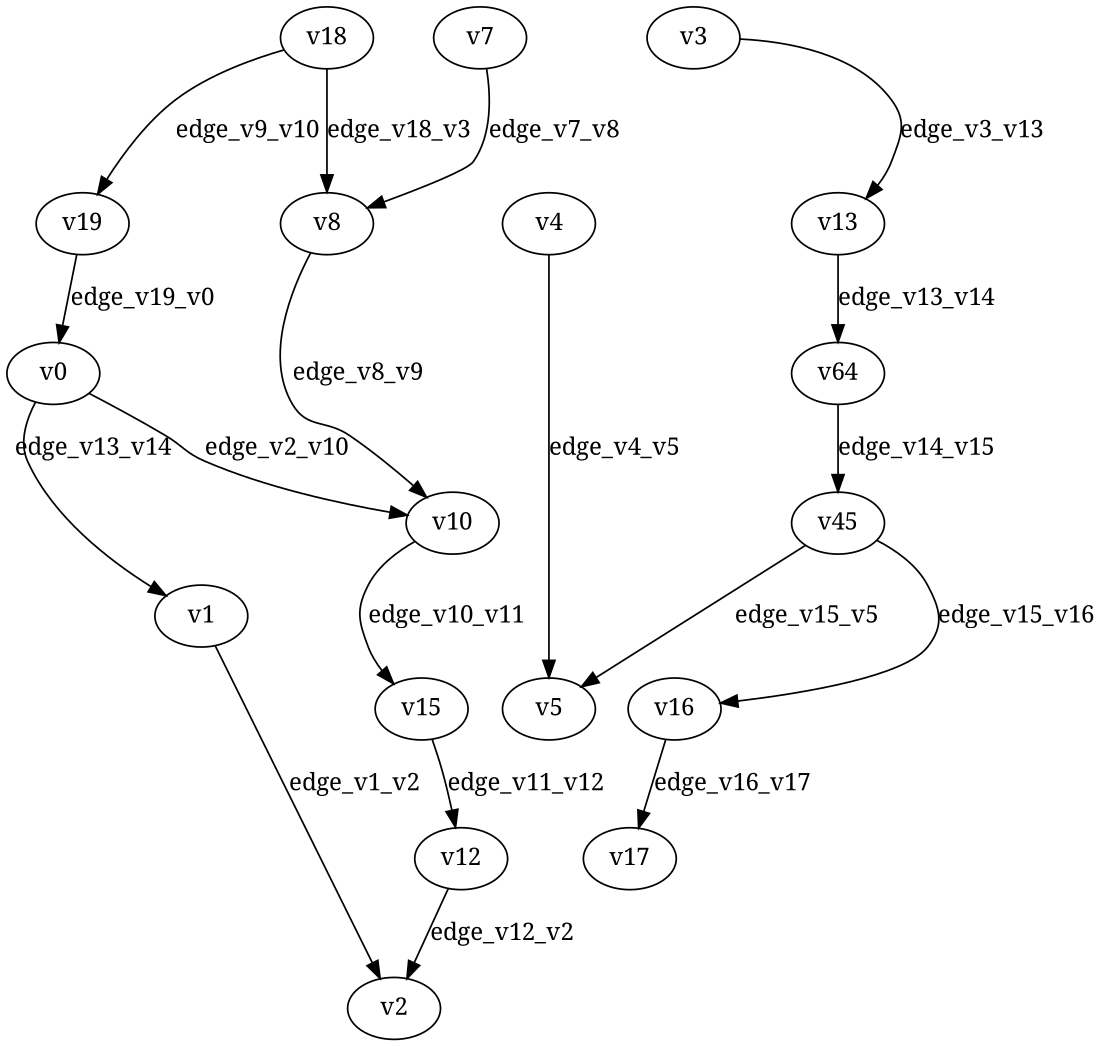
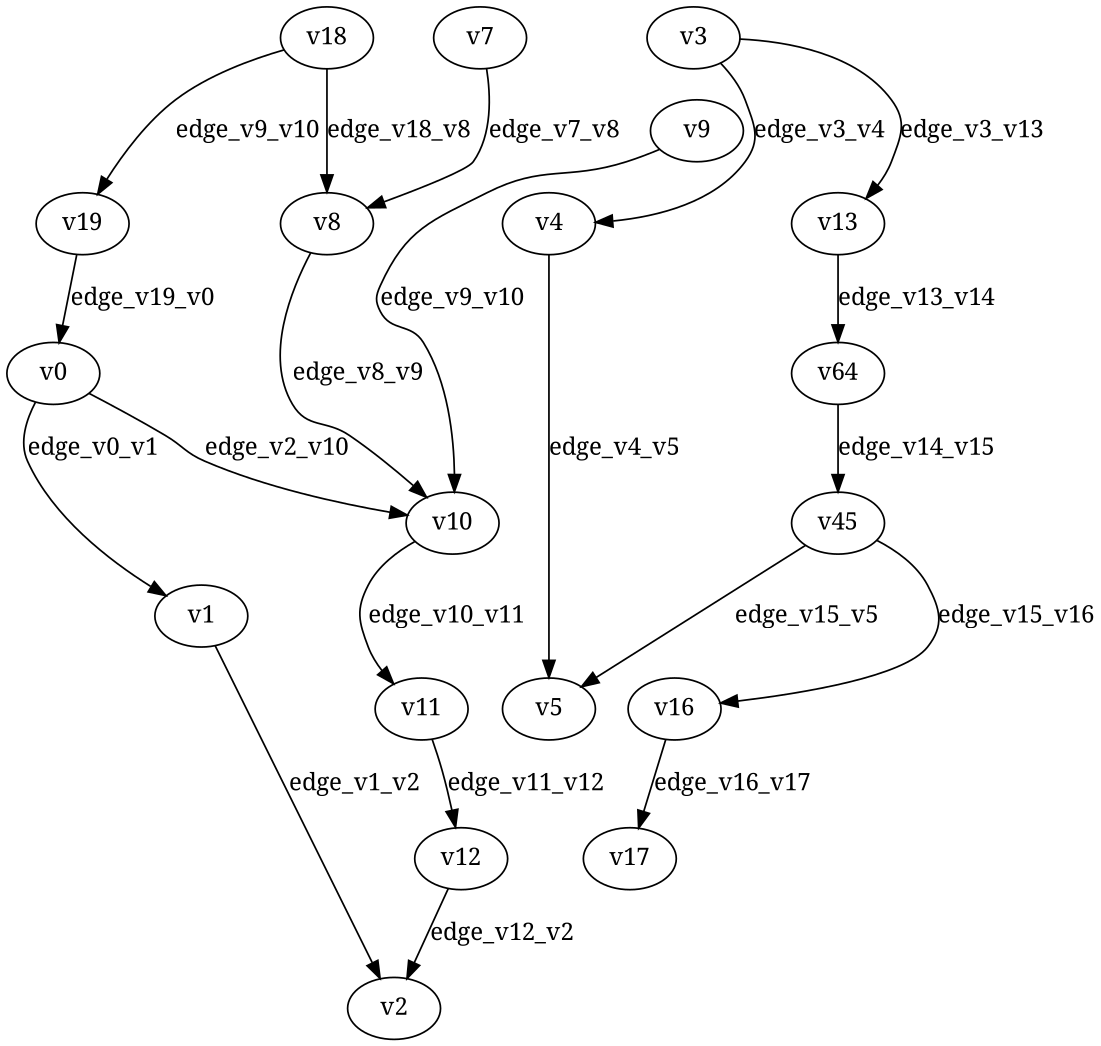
edge "v18" -> "v8": label "edge_v18_v3" -> "edge_v18_v8"
node "v9": added
edge "v3" -> "v4": added, label "edge_v3_v4"
edge "v0" -> "v1": label "edge_v13_v14" -> "edge_v0_v1"
node "v15": label "v15" -> "v11"
